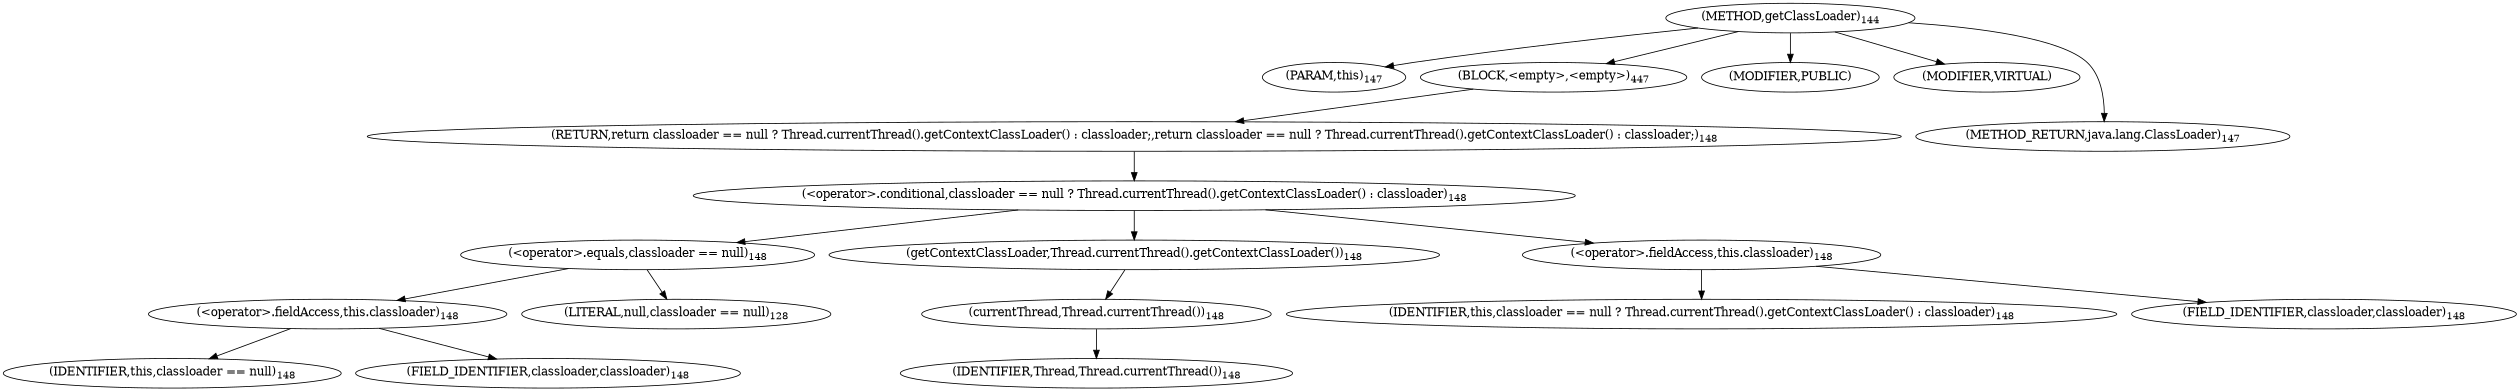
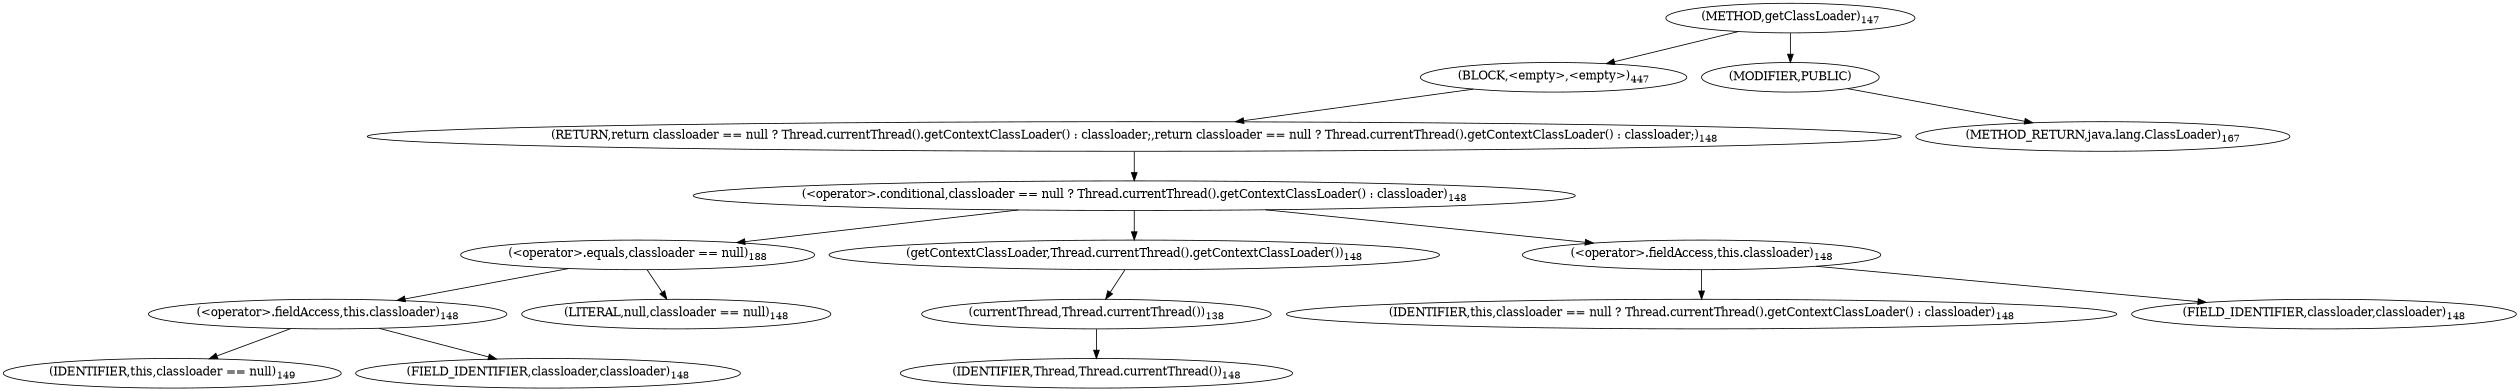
node "(METHOD,getClassLoader)": text "144" -> "147"
edge "(METHOD,getClassLoader)" -> "(METHOD_RETURN,java.lang.ClassLoader)": now "(MODIFIER,PUBLIC)" -> "(METHOD_RETURN,java.lang.ClassLoader)"
node "(PARAM,this)": removed
node "(MODIFIER,VIRTUAL)": removed
node "(METHOD_RETURN,java.lang.ClassLoader)": text "147" -> "167"
node "(<operator>.equals,classloader == null)": text "148" -> "188"
node "(LITERAL,null,classloader == null)": text "128" -> "148"
node "(currentThread,Thread.currentThread())": text "148" -> "138"
node "(IDENTIFIER,this,classloader == null)": text "148" -> "149"
